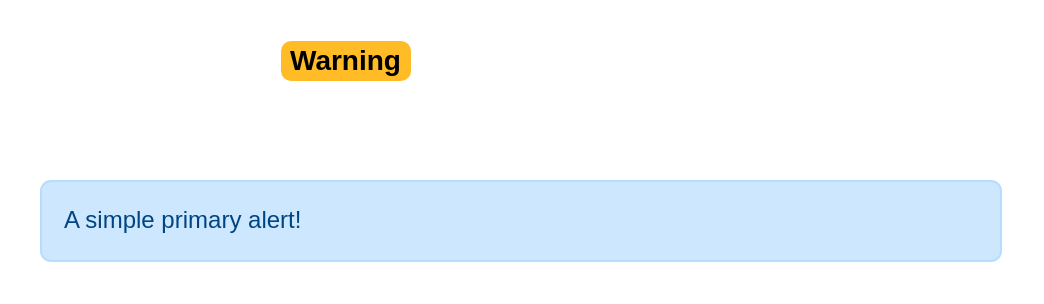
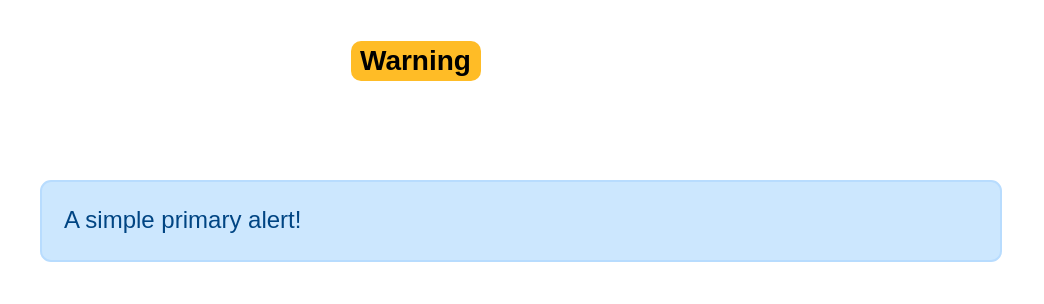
node "Warning": moved (346, 61) -> (416, 61)
